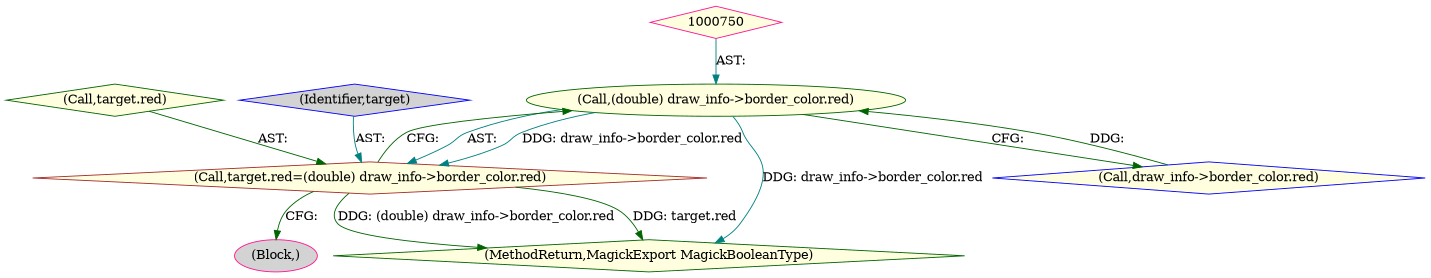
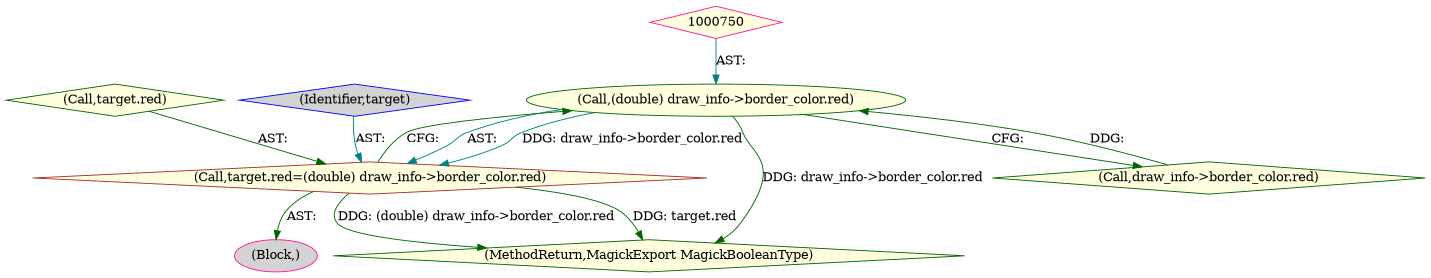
node "(Call,draw_info->border_color.red)": color blue -> darkgreen
edge "(Call,(double) draw_info->border_color.red)" -> "(MethodReturn,MagickExport MagickBooleanType)": color teal -> darkgreen
edge "(Call,target.red=(double) draw_info->border_color.red)" -> "(Block,)": label "CFG: " -> "AST: "
